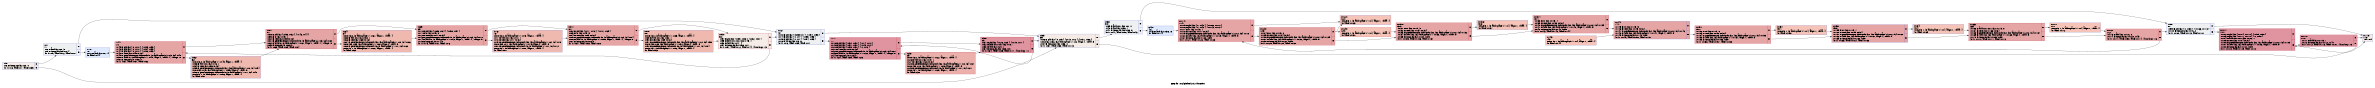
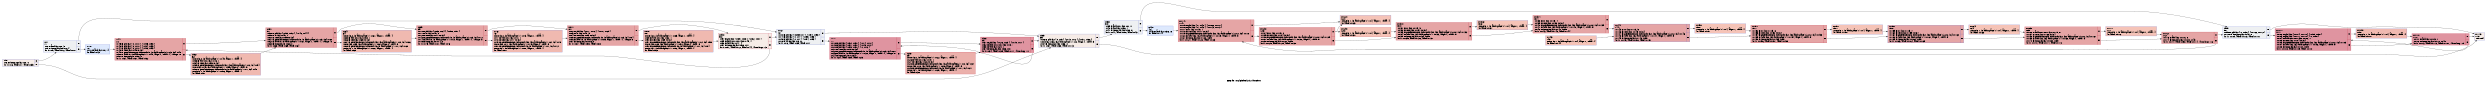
node "%150:": added
node "%109:": added
node "%10:": text "br label %44" -> "br label %42"
